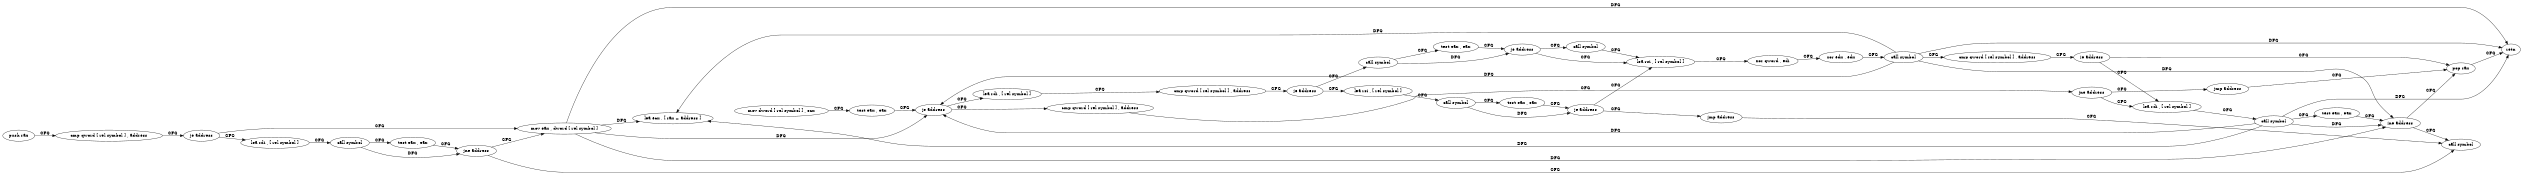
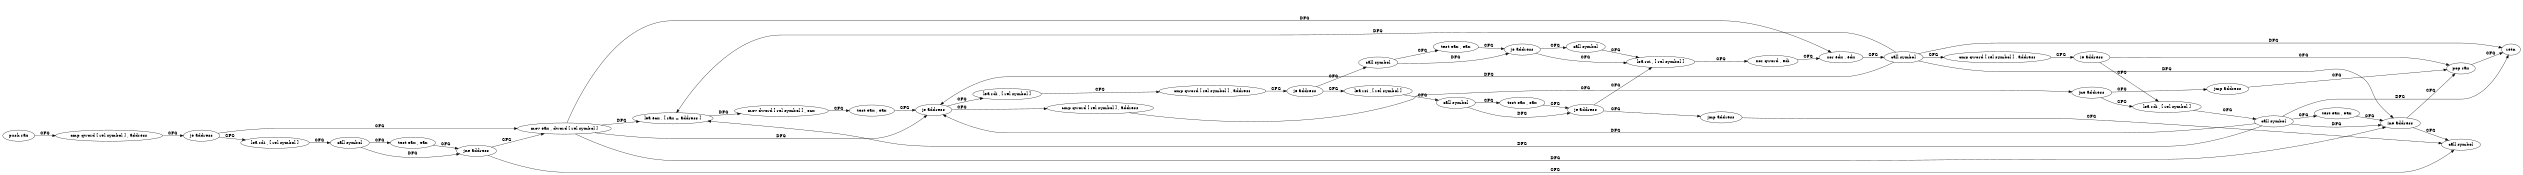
edge "mov eax , dword [ rel symbol ]" -> "retn": now "mov eax , dword [ rel symbol ]" -> "xor edx , edx"
edge "lea ecx , [ rax + address ]" -> "mov dword [ rel symbol ] , ecx": added, label "DFG"
